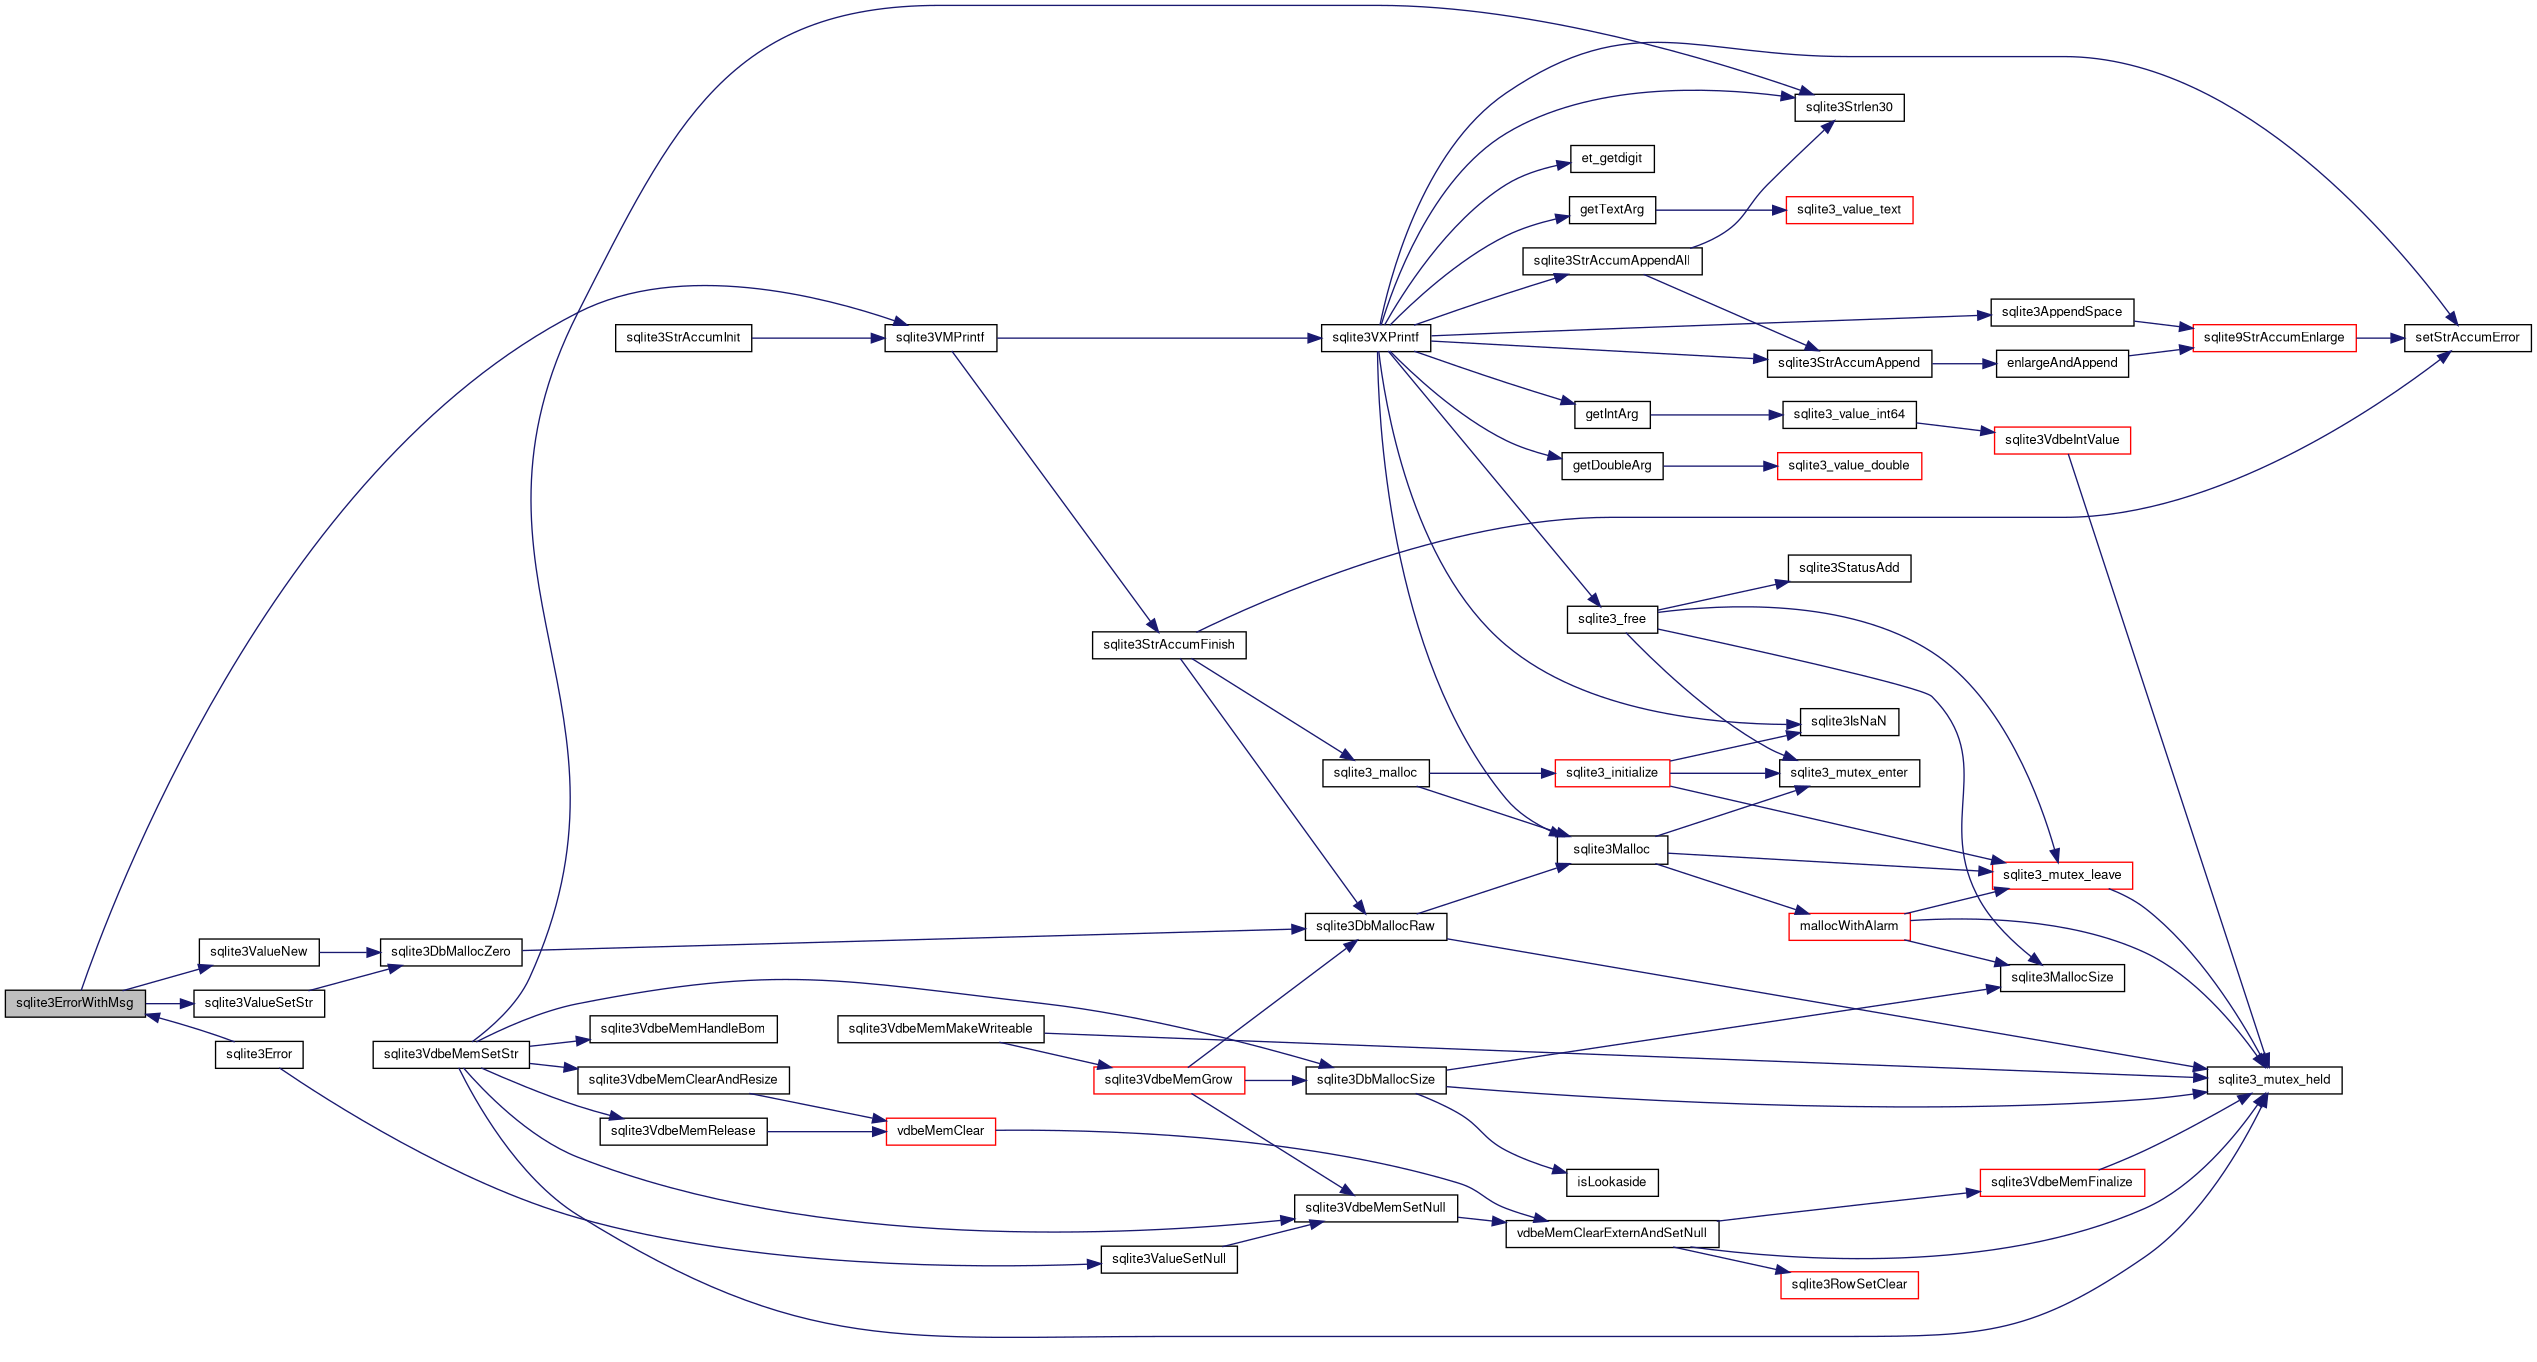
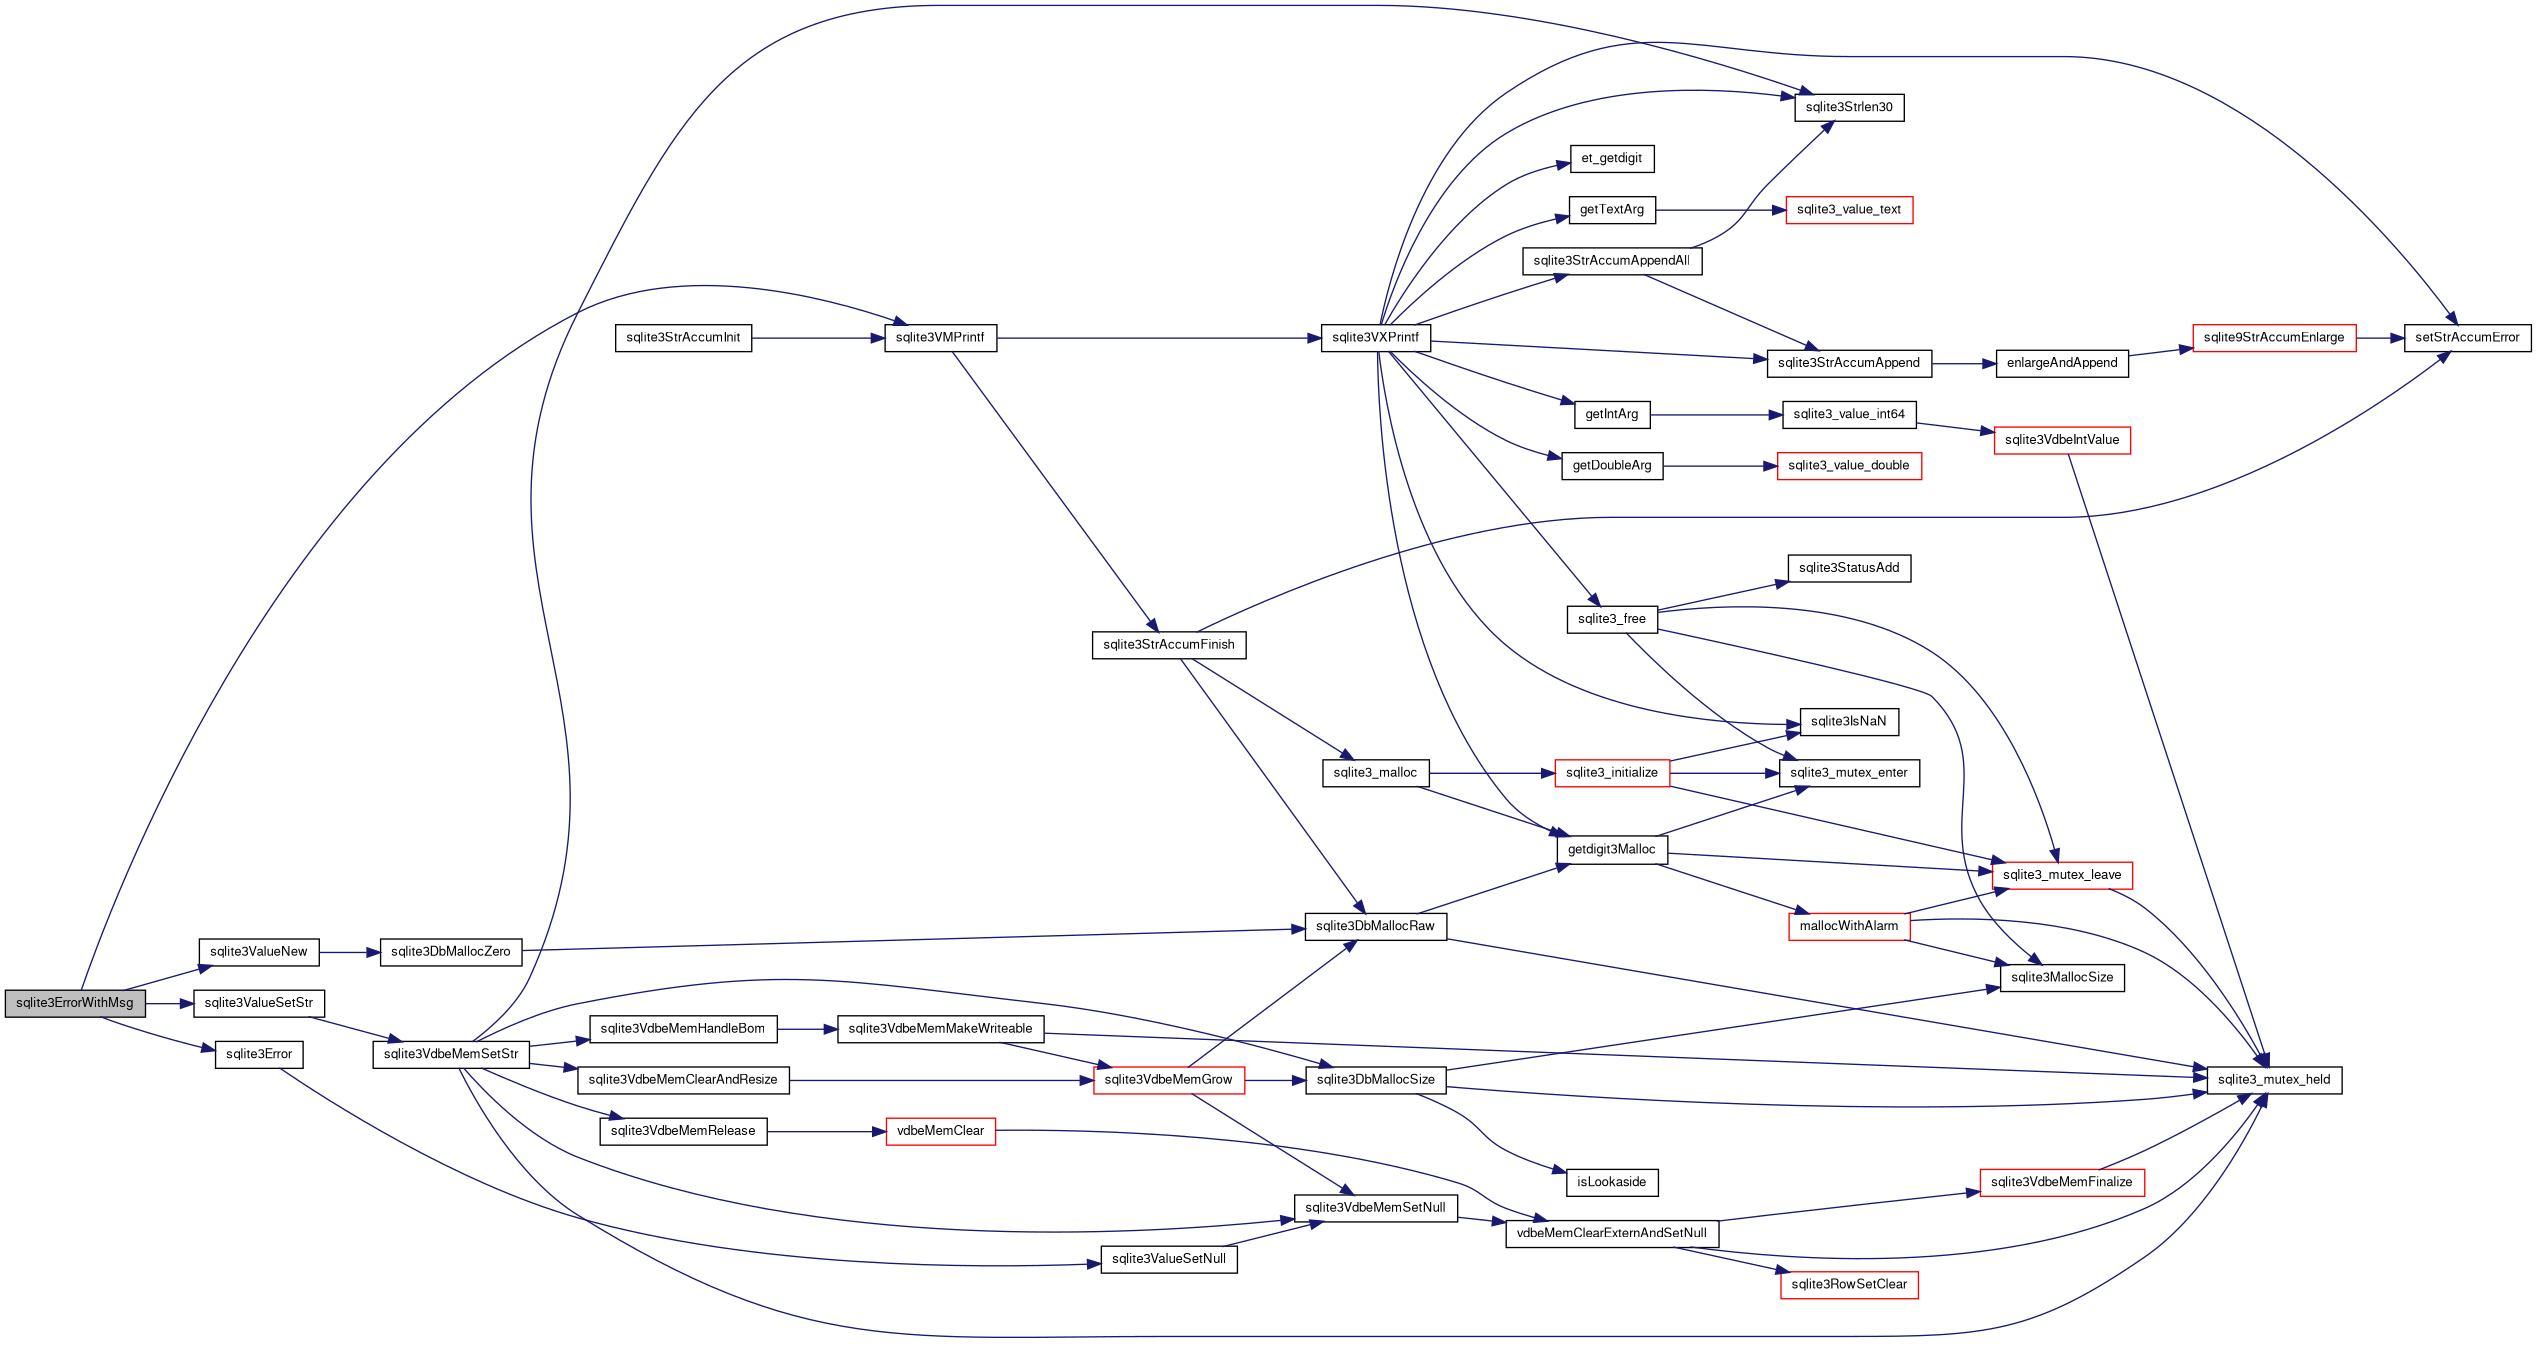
node "sqlite3AppendSpace": removed
node "sqlite3Malloc": label "sqlite3Malloc" -> "getdigit3Malloc"
edge "sqlite3ValueSetStr" -> "sqlite3DbMallocZero": now "sqlite3ValueSetStr" -> "sqlite3VdbeMemSetStr"
edge "sqlite3Error" -> "sqlite3ErrorWithMsg": reversed
edge "sqlite3VdbeMemHandleBom" -> "sqlite3VdbeMemMakeWriteable": added
edge "sqlite3VdbeMemClearAndResize" -> "vdbeMemClear": now "sqlite3VdbeMemClearAndResize" -> "sqlite3VdbeMemGrow"
